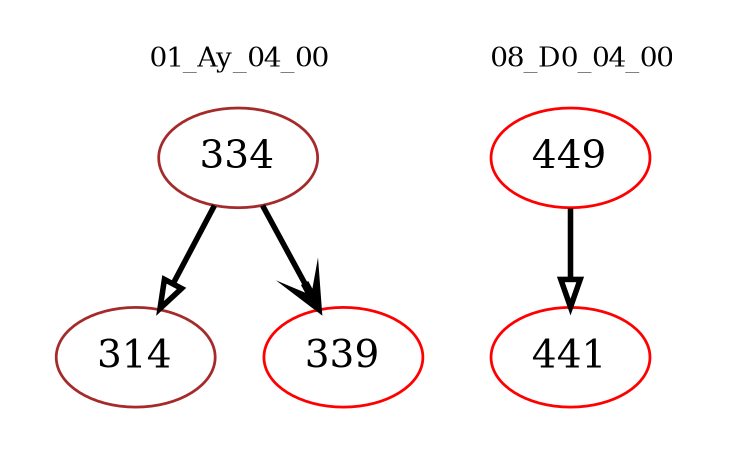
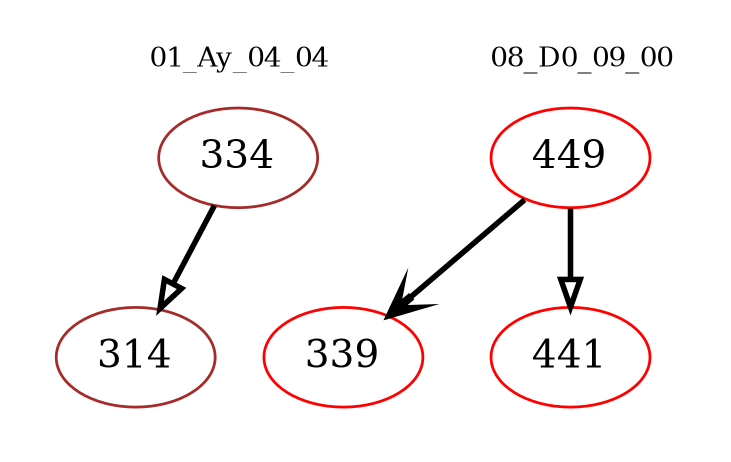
cluster "01_Ay_04_00": label "01_Ay_04_00" -> "01_Ay_04_04"
cluster "08_D0_04_00": label "08_D0_04_00" -> "08_D0_09_00"
edge "334" -> "339": now "449" -> "339"
